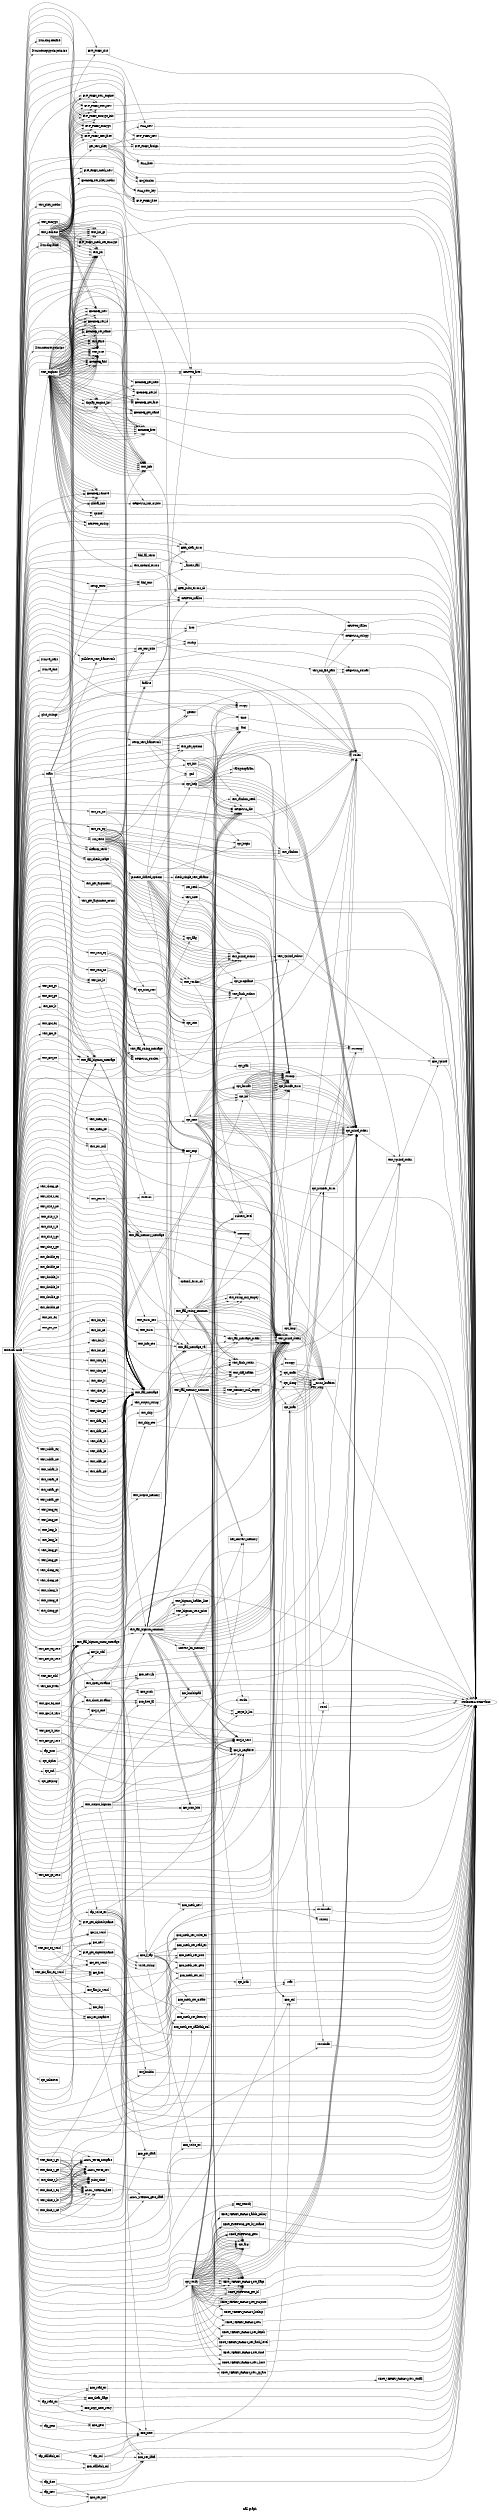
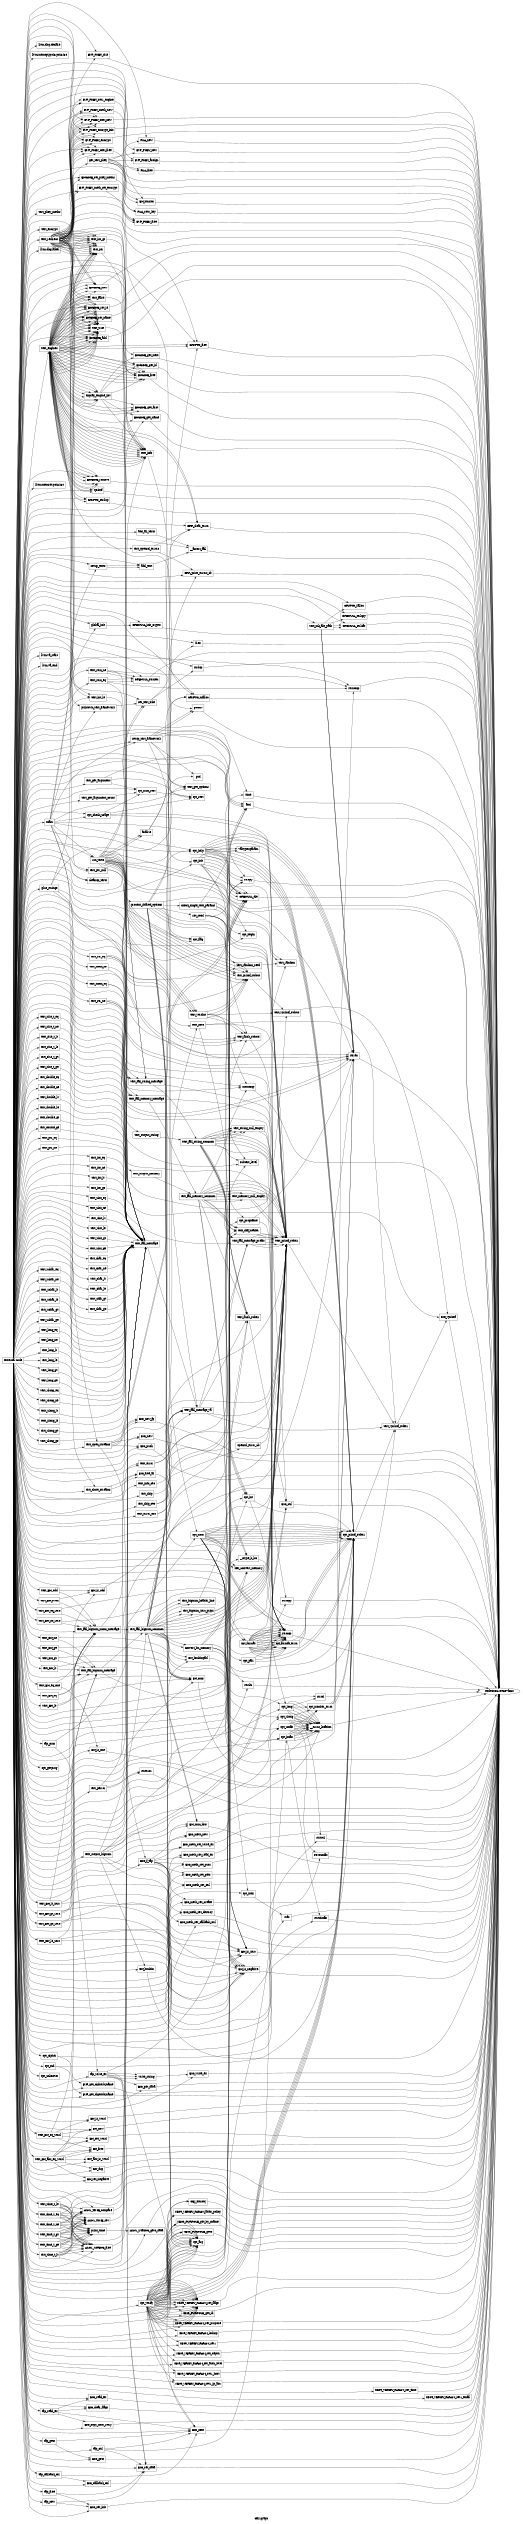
edge "strncmp" -> "opt_long": now "strncmp" -> "Node8x5619e657f830"
node "BIO_new": added
edge "external node" -> "BN_cmp": added
edge "opt_verify" -> "X509_VERIFY_PARAM_set_time": now "opt_verify" -> "BIO_next"
